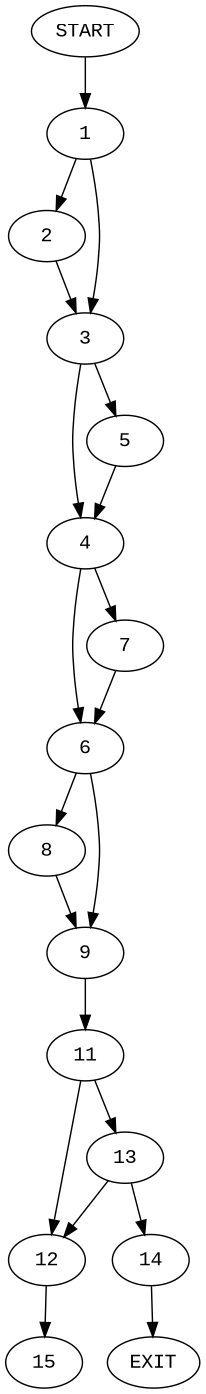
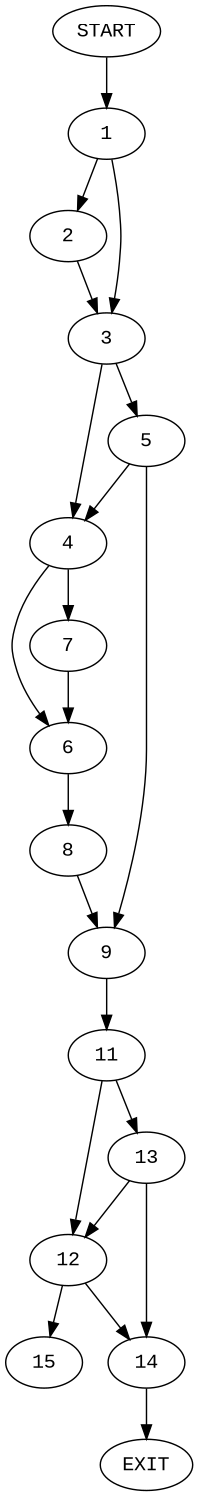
edge "6" -> "9": now "5" -> "9"
edge "12" -> "14": added
